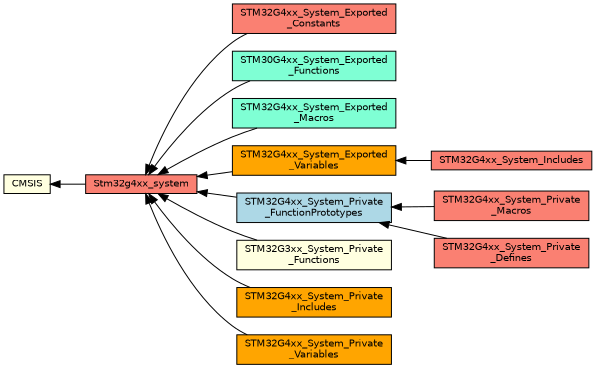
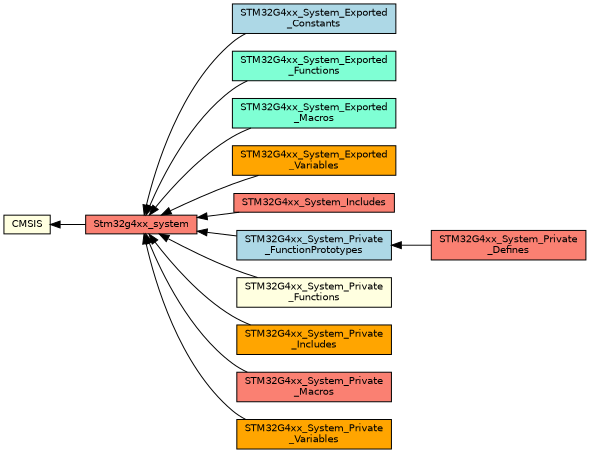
node "STM32G4xx_System_Exported _Constants": fillcolor salmon -> lightblue
node "STM30G4xx_System_Exported _Functions": label "STM30G4xx_System_Exported _Functions" -> "STM32G4xx_System_Exported _Functions"
edge "STM32G4xx_System_Includes" -> "STM32G4xx_System_Exported _Variables": now "STM32G4xx_System_Includes" -> "Stm32g4xx_system"
edge "STM32G4xx_System_Private _Macros" -> "STM32G4xx_System_Private _FunctionPrototypes": now "STM32G4xx_System_Private _Macros" -> "Stm32g4xx_system"
node "STM32G3xx_System_Private _Functions": label "STM32G3xx_System_Private _Functions" -> "STM32G4xx_System_Private _Functions"
